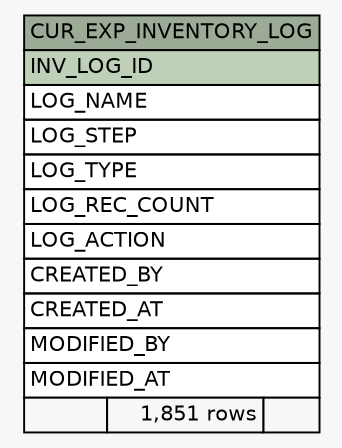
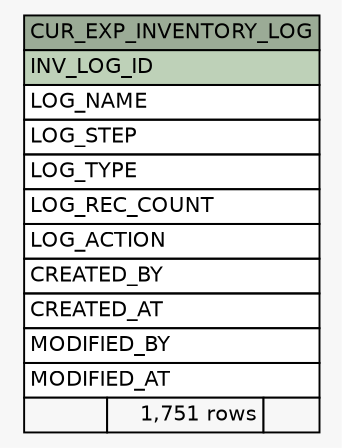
node "CUR_EXP_INVENTORY_LOG": text "1,851 rows" -> "1,751 rows"
